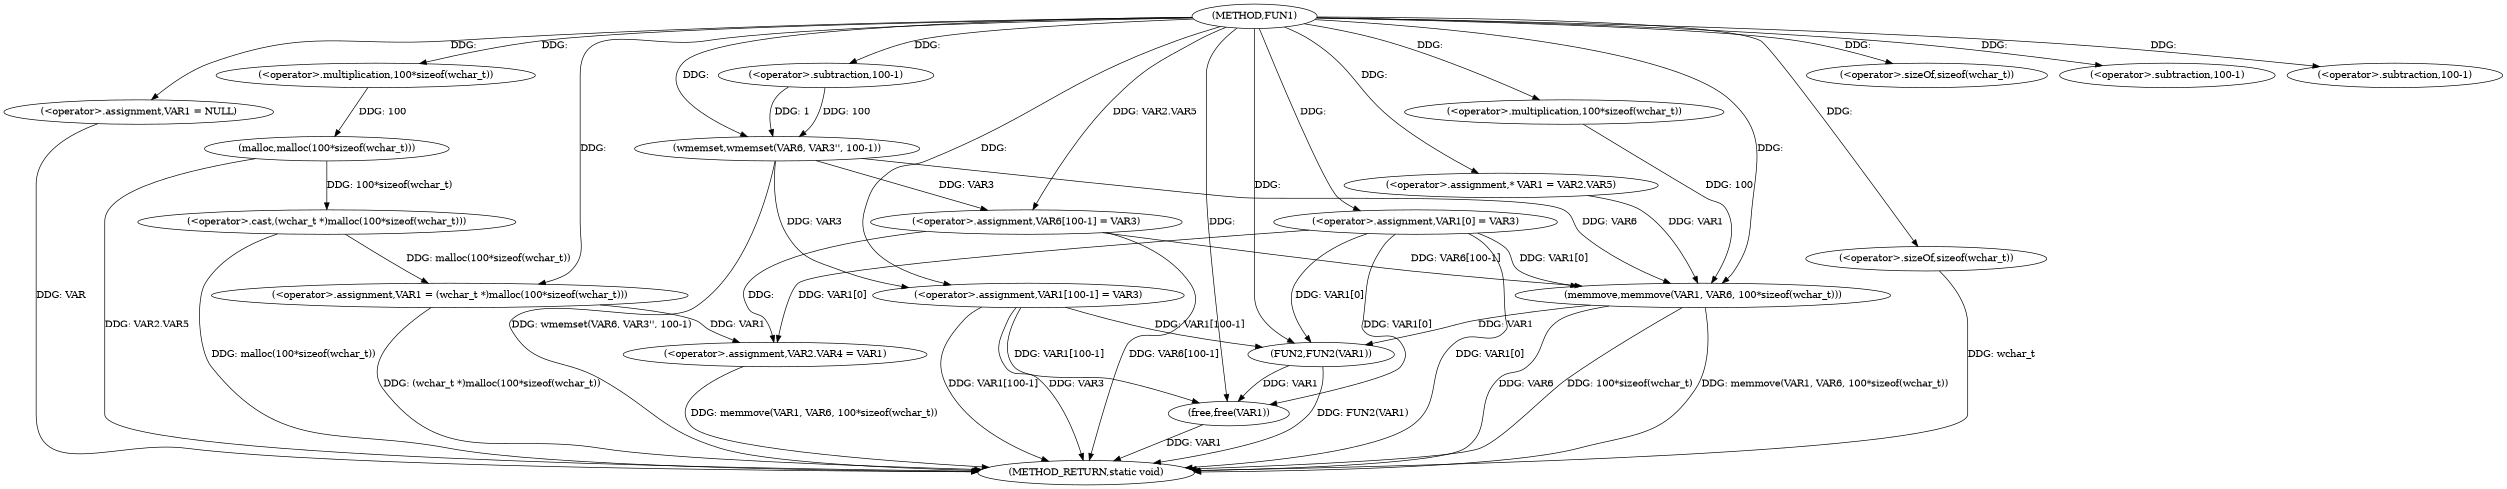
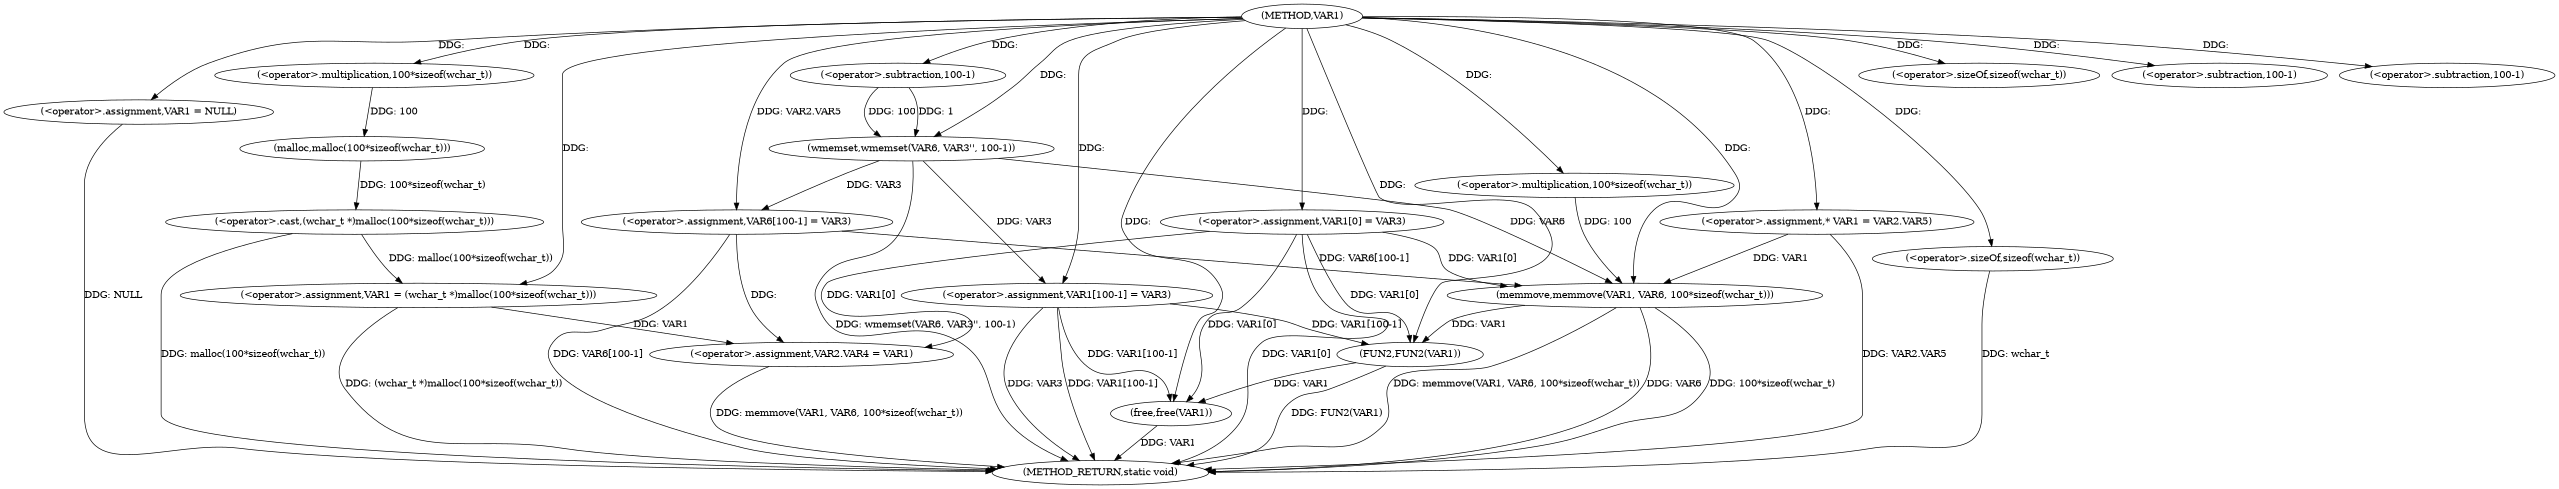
node "(METHOD,FUN1)": label "(METHOD,FUN1)" -> "(METHOD,VAR1)"
edge "(<operator>.assignment,VAR1 = NULL)" -> "(METHOD_RETURN,static void)": label "DDG: VAR" -> "DDG: NULL"
edge "(malloc,malloc(100*sizeof(wchar_t)))" -> "(METHOD_RETURN,static void)": now "(<operator>.assignment,* VAR1 = VAR2.VAR5)" -> "(METHOD_RETURN,static void)"
